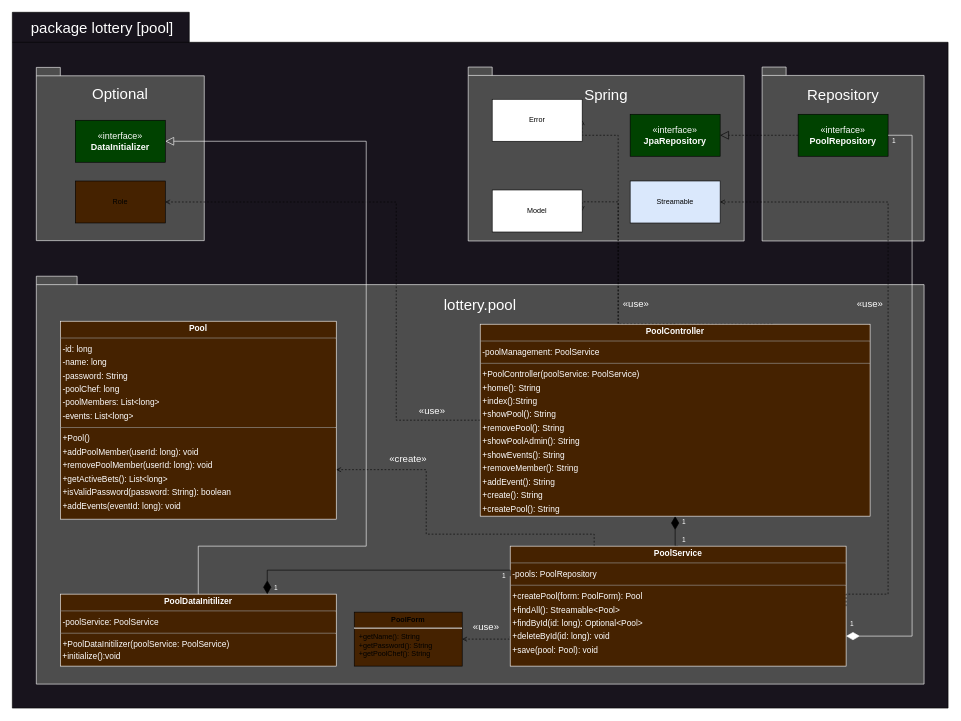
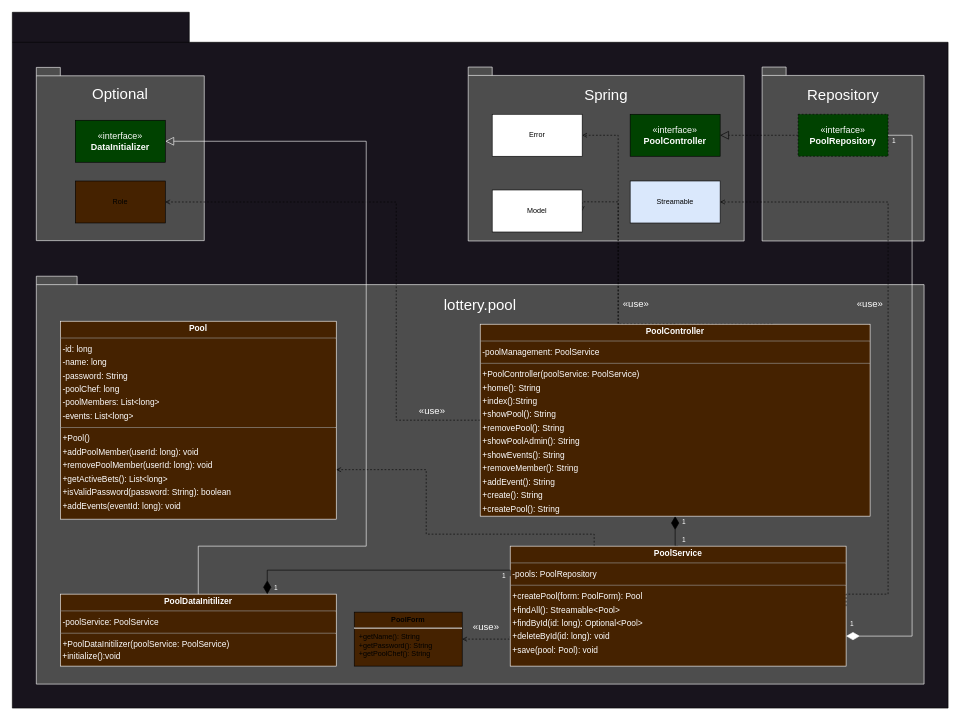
node "package lottery [pool]": removed
node "Error": moved (537, 120) -> (537, 135)
node "«interface»JpaRepository": label "«interface»JpaRepository" -> "«interface»PoolController"
node "«interface»PoolRepository": style solid -> dashed
node "«create»": removed
